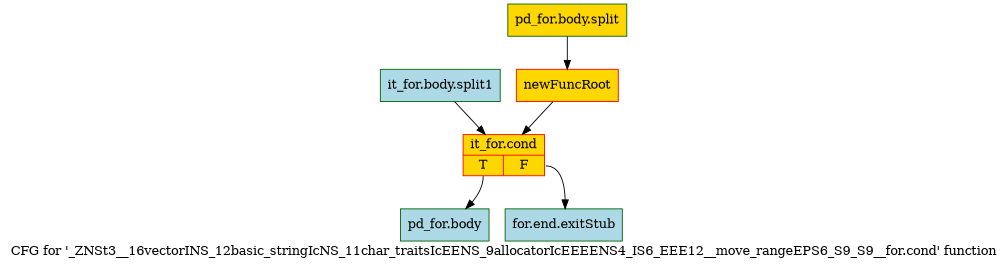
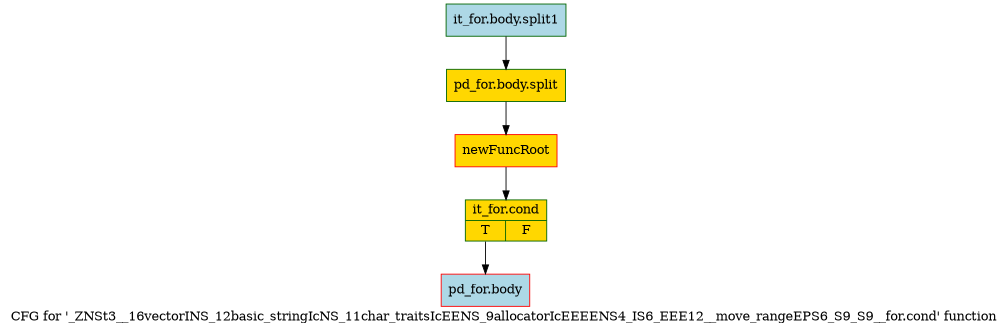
edge "it_for.body.split1" -> "it_for.cond": now "it_for.body.split1" -> "pd_for.body.split"
node "it_for.cond": color red -> darkgreen
node "pd_for.body": color darkgreen -> red
node "for.end.exitStub": removed
